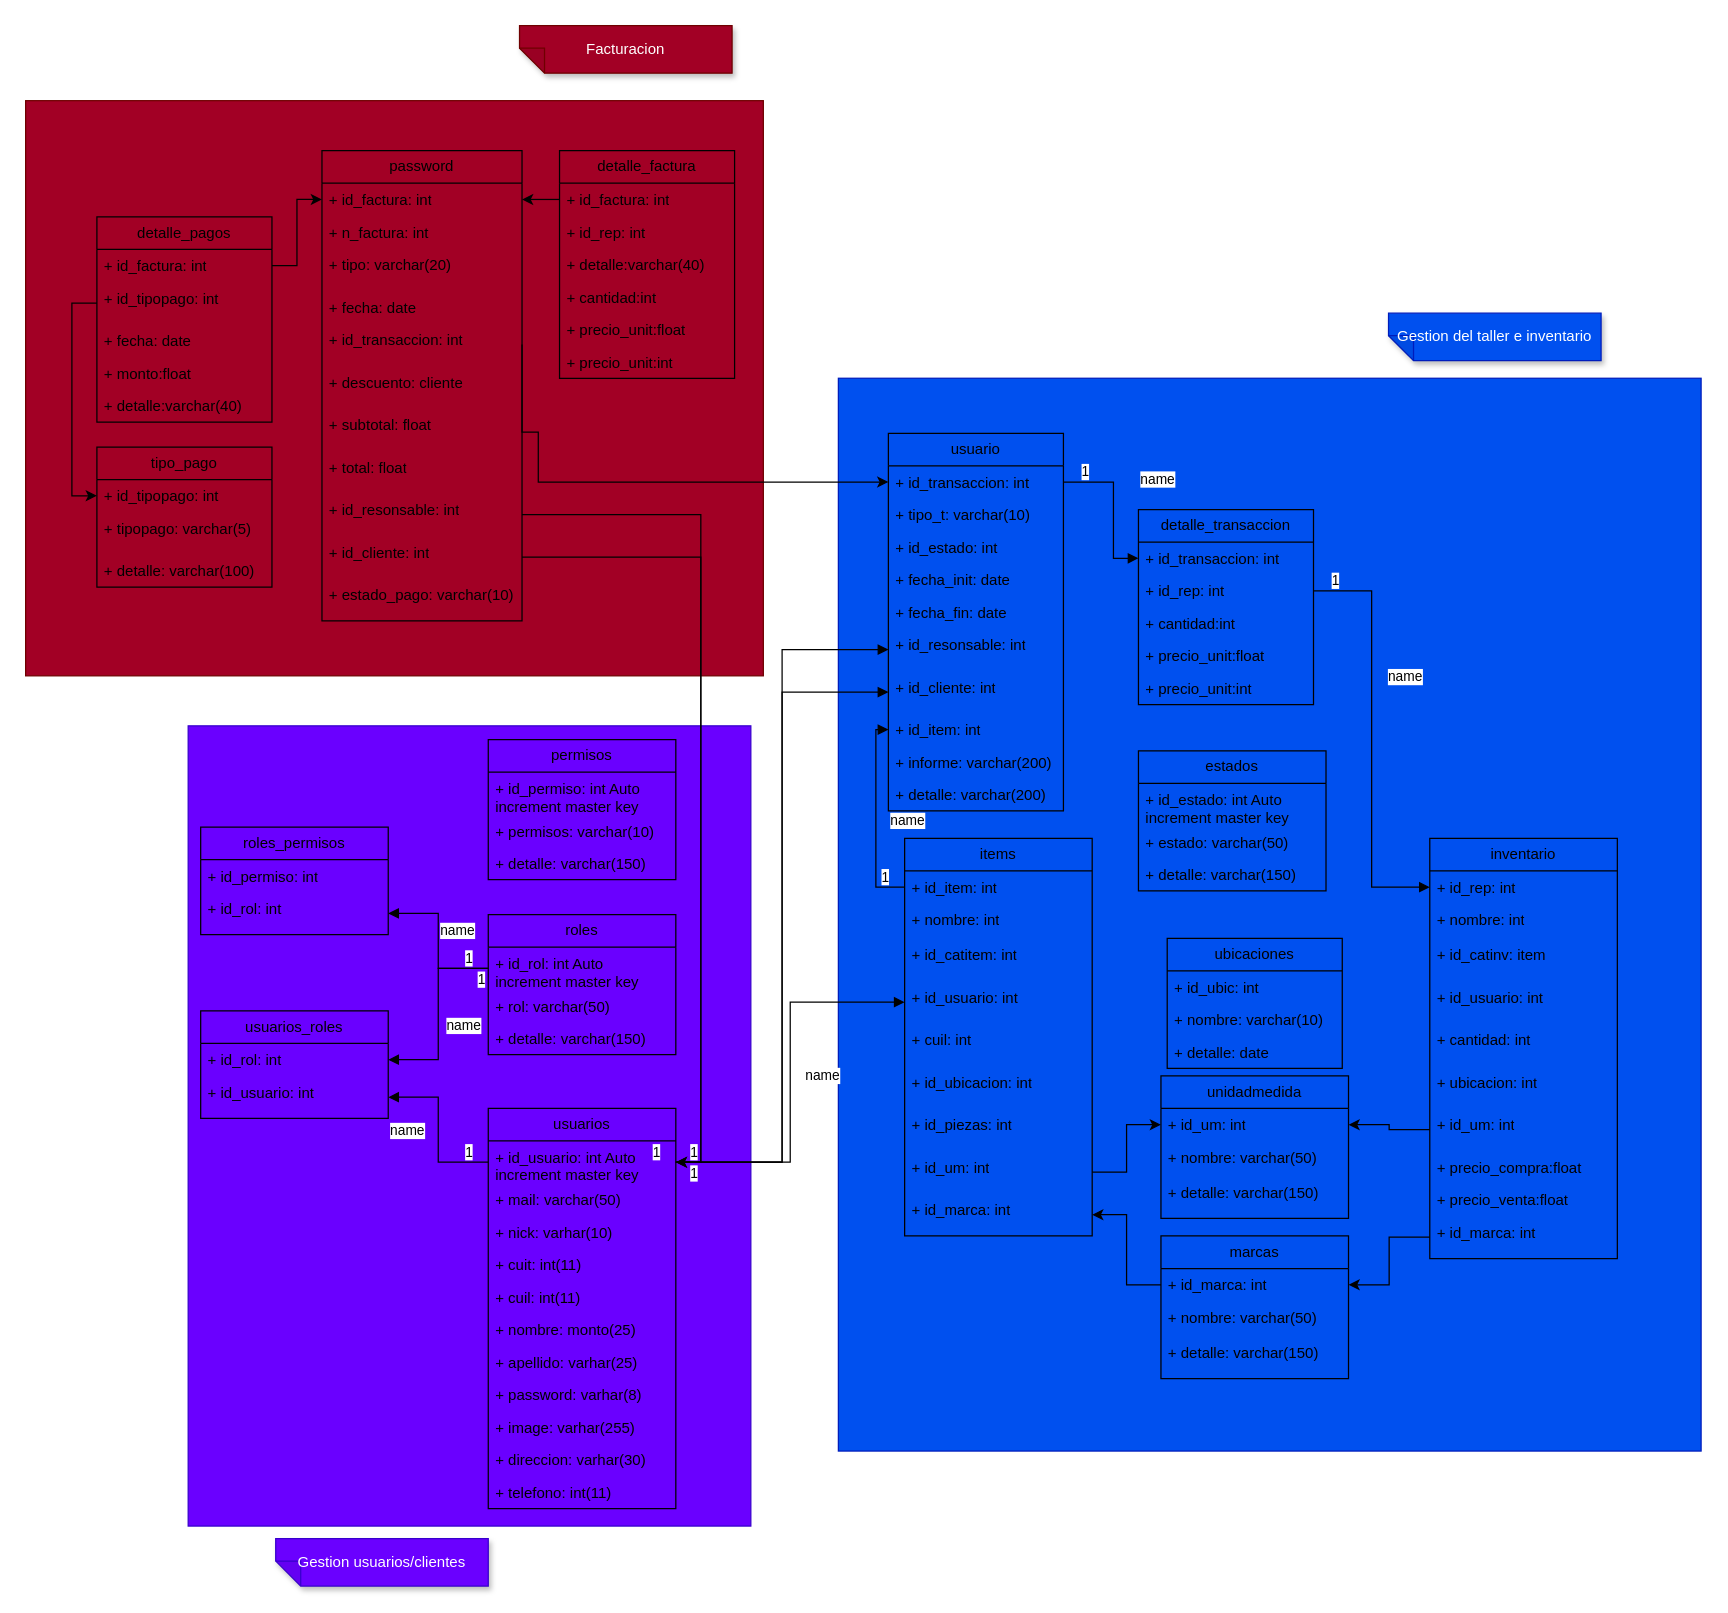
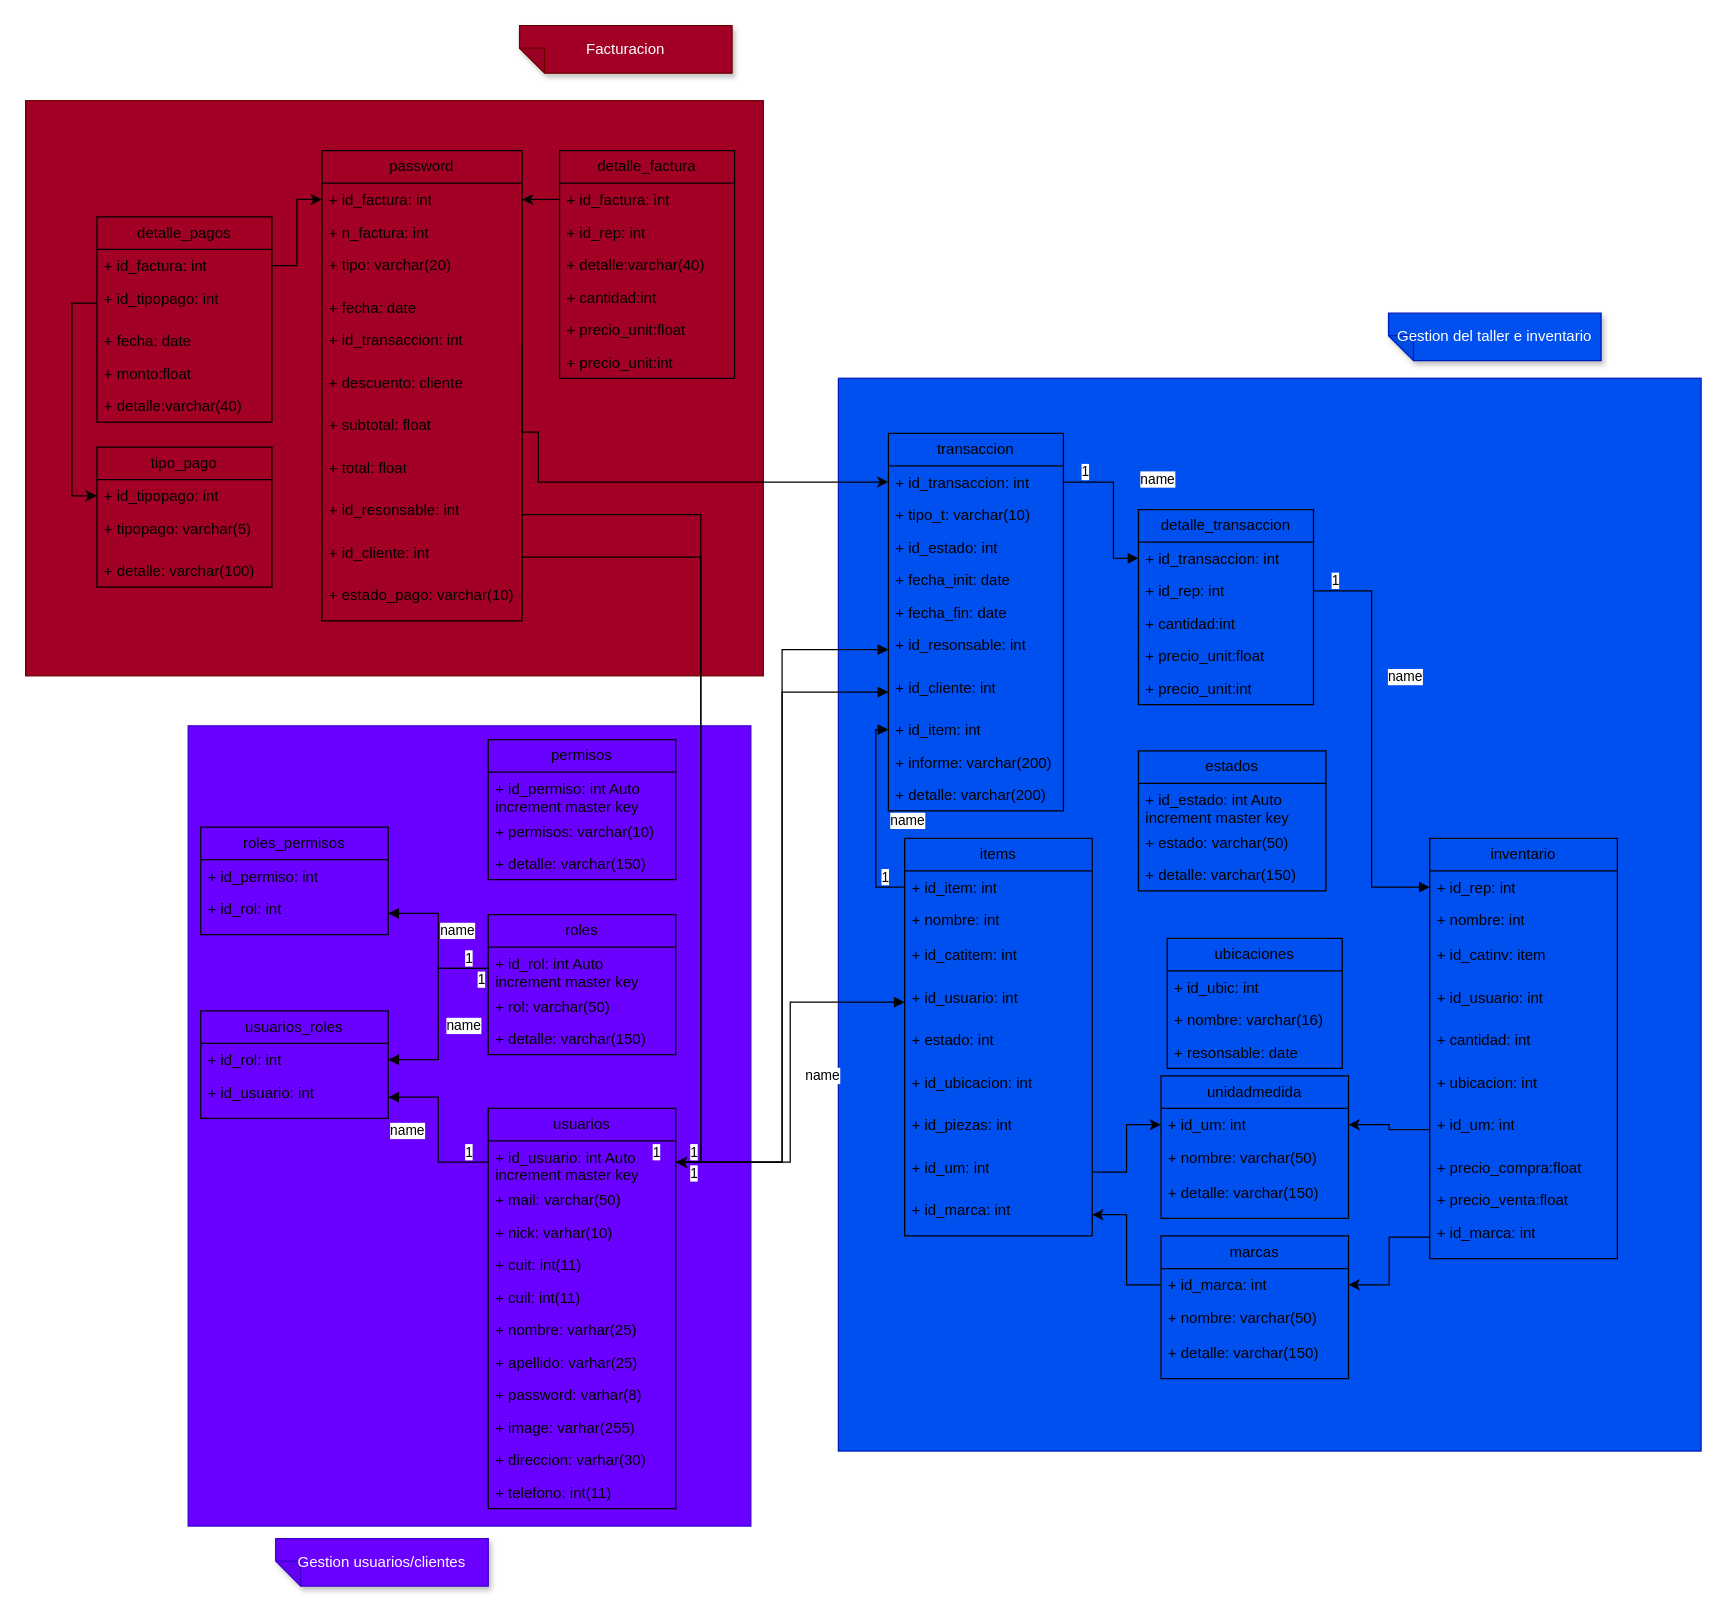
node "usuario": label "usuario" -> "transaccion"
node "+ nombre: varchar(10)": label "+ nombre: varchar(10)" -> "+ nombre: varchar(16)"
node "+ cuil: int": label "+ cuil: int" -> "+ estado: int"
node "+ detalle: date": label "+ detalle: date" -> "+ resonsable: date"
node "+ nombre: monto(25)": label "+ nombre: monto(25)" -> "+ nombre: varhar(25)"
